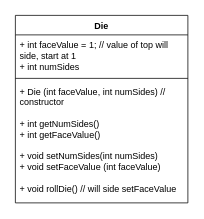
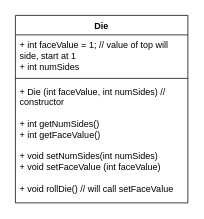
node "+ Die (int faceValue, int numSides) // constructor + int getNumSides() + int getFaceValue() + void setNumSides(int numSides) + void setFaceValue (int faceValue) + void rollDie() // will side setFaceValue": label "+ Die (int faceValue, int numSides) // constructor + int getNumSides() + int getFaceValue() + void setNumSides(int numSides) + void setFaceValue (int faceValue) + void rollDie() // will side setFaceValue" -> "+ Die (int faceValue, int numSides) // constructor + int getNumSides() + int getFaceValue() + void setNumSides(int numSides) + void setFaceValue (int faceValue) + void rollDie() // will call setFaceValue"
